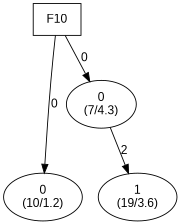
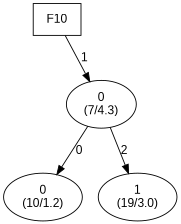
edge "F10" -> "0 (7/4.3)": label "0" -> "1"
edge "F10" -> "0 (10/1.2)": now "0 (7/4.3)" -> "0 (10/1.2)"
node "1 (19/3.6)": label "1 (19/3.6)" -> "1 (19/3.0)"
